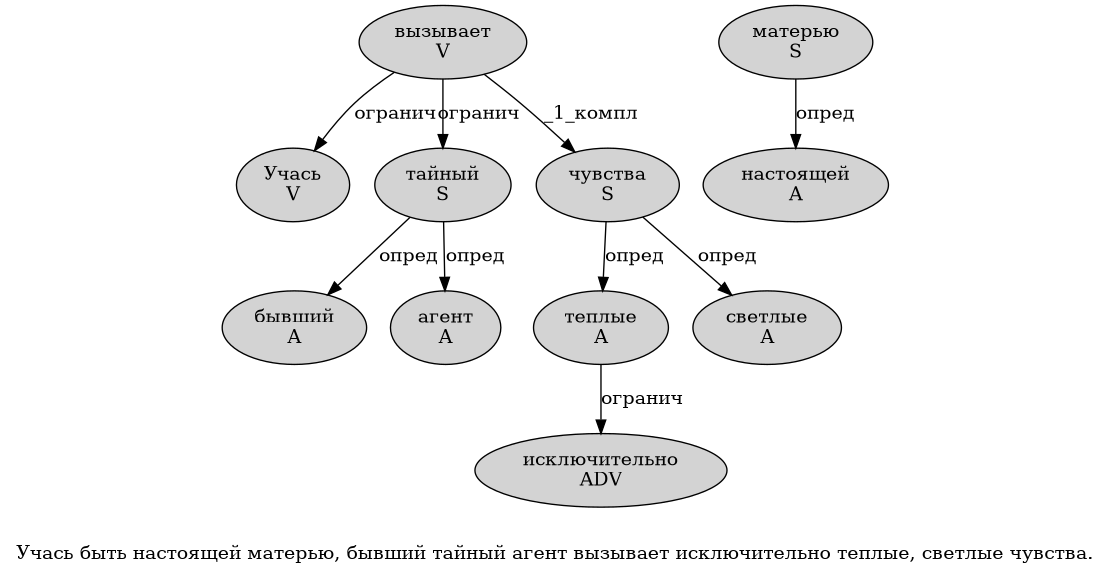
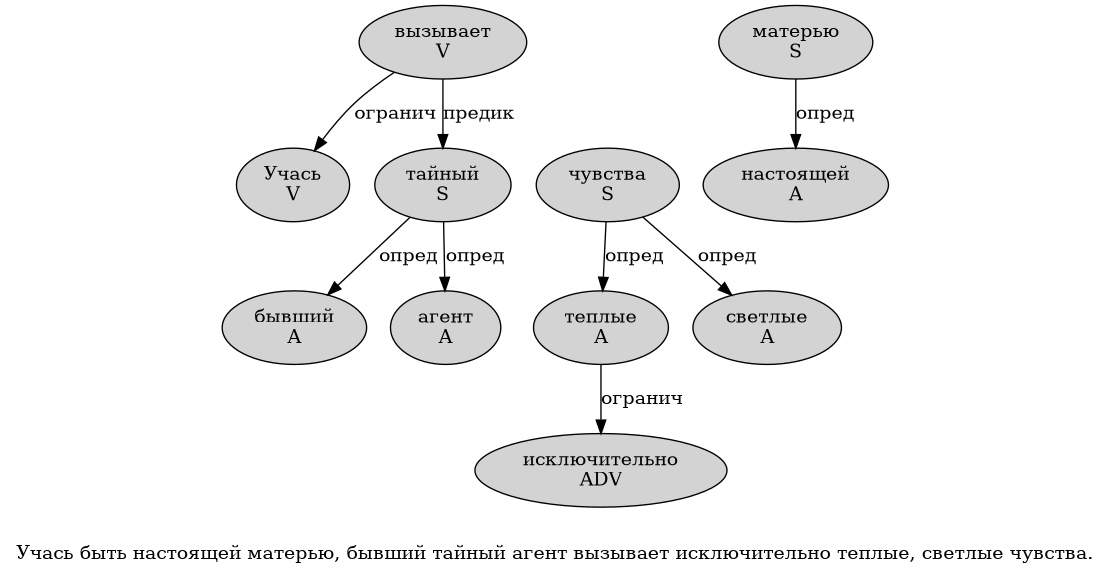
edge "вызывает V" -> "чувства S": removed, label "_1_компл"
edge "вызывает V" -> "тайный S": label "огранич" -> "предик"
